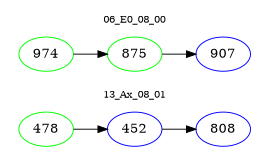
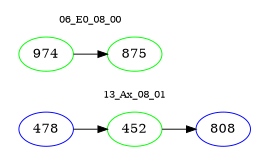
node "907": removed
node "478": color green -> blue
node "452": color blue -> green
